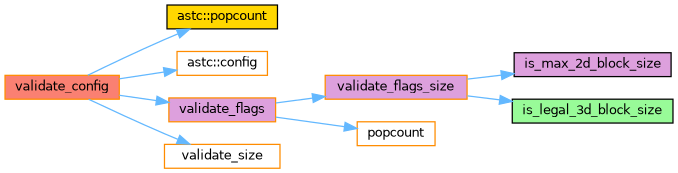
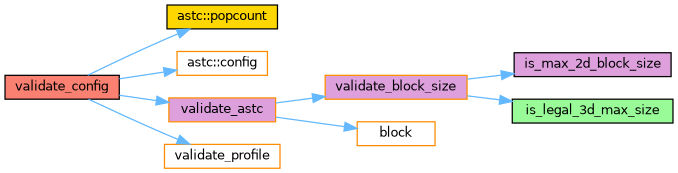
node "validate_config": color darkorange -> black
node "validate_flags_size": label "validate_flags_size" -> "validate_block_size"
node "validate_flags": label "validate_flags" -> "validate_astc"
node "is_legal_3d_block_size": label "is_legal_3d_block_size" -> "is_legal_3d_max_size"
node "popcount": label "popcount" -> "block"
node "validate_size": label "validate_size" -> "validate_profile"
